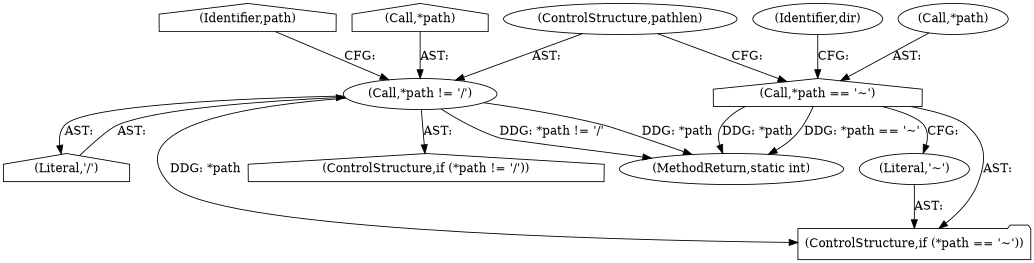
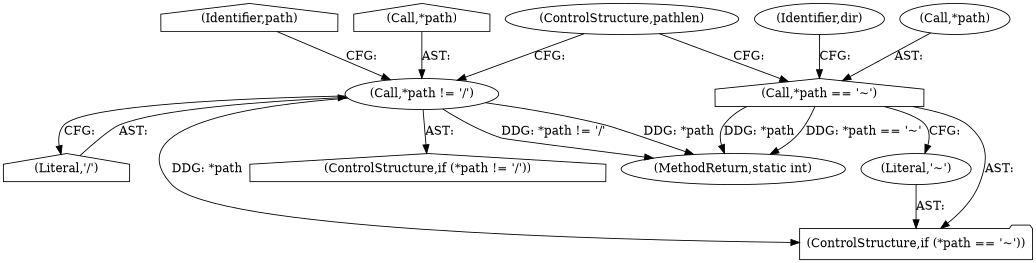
edge "(ControlStructure,pathlen)" -> "(Call,*path != '/')": label "AST: " -> "CFG: "
edge "(Call,*path != '/')" -> "(Literal,'/')": label "AST: " -> "CFG: "
